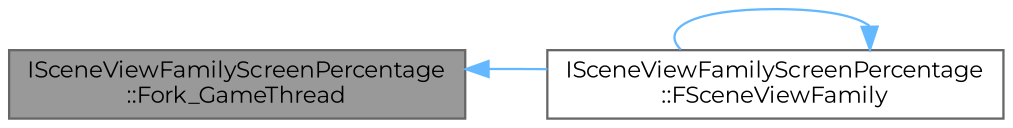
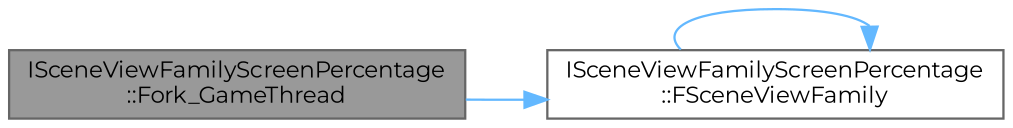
edge "ISceneViewFamilyScreenPercentage ::FSceneViewFamily" -> "ISceneViewFamilyScreenPercentage ::Fork_GameThread": reversed
